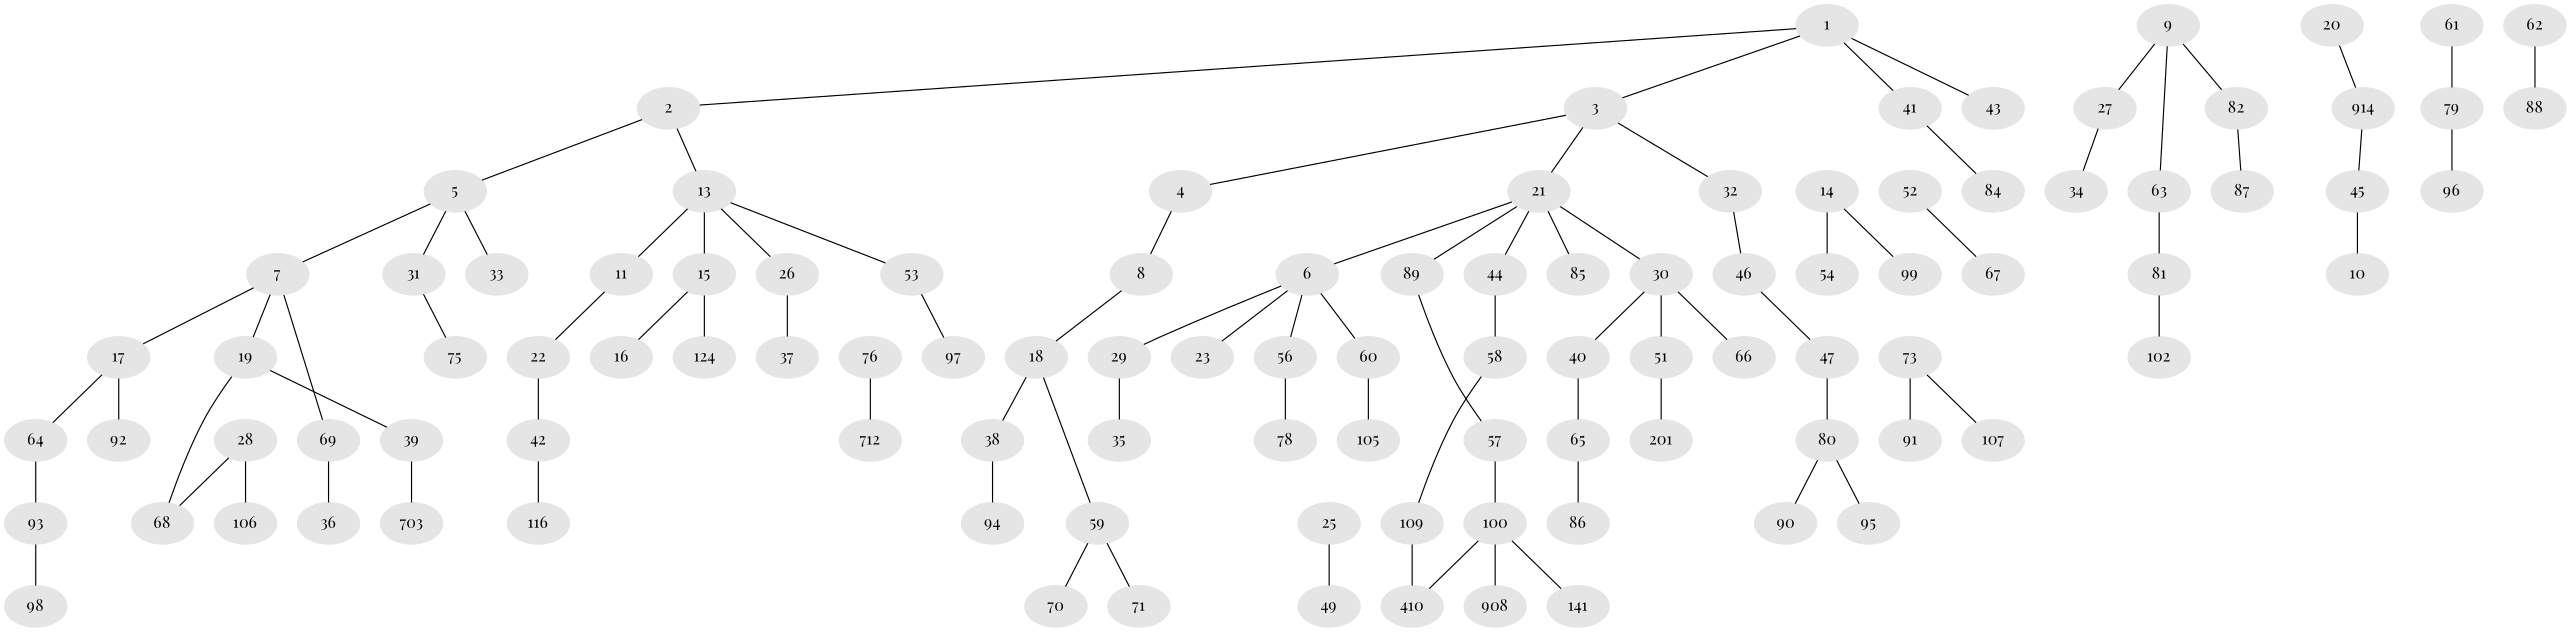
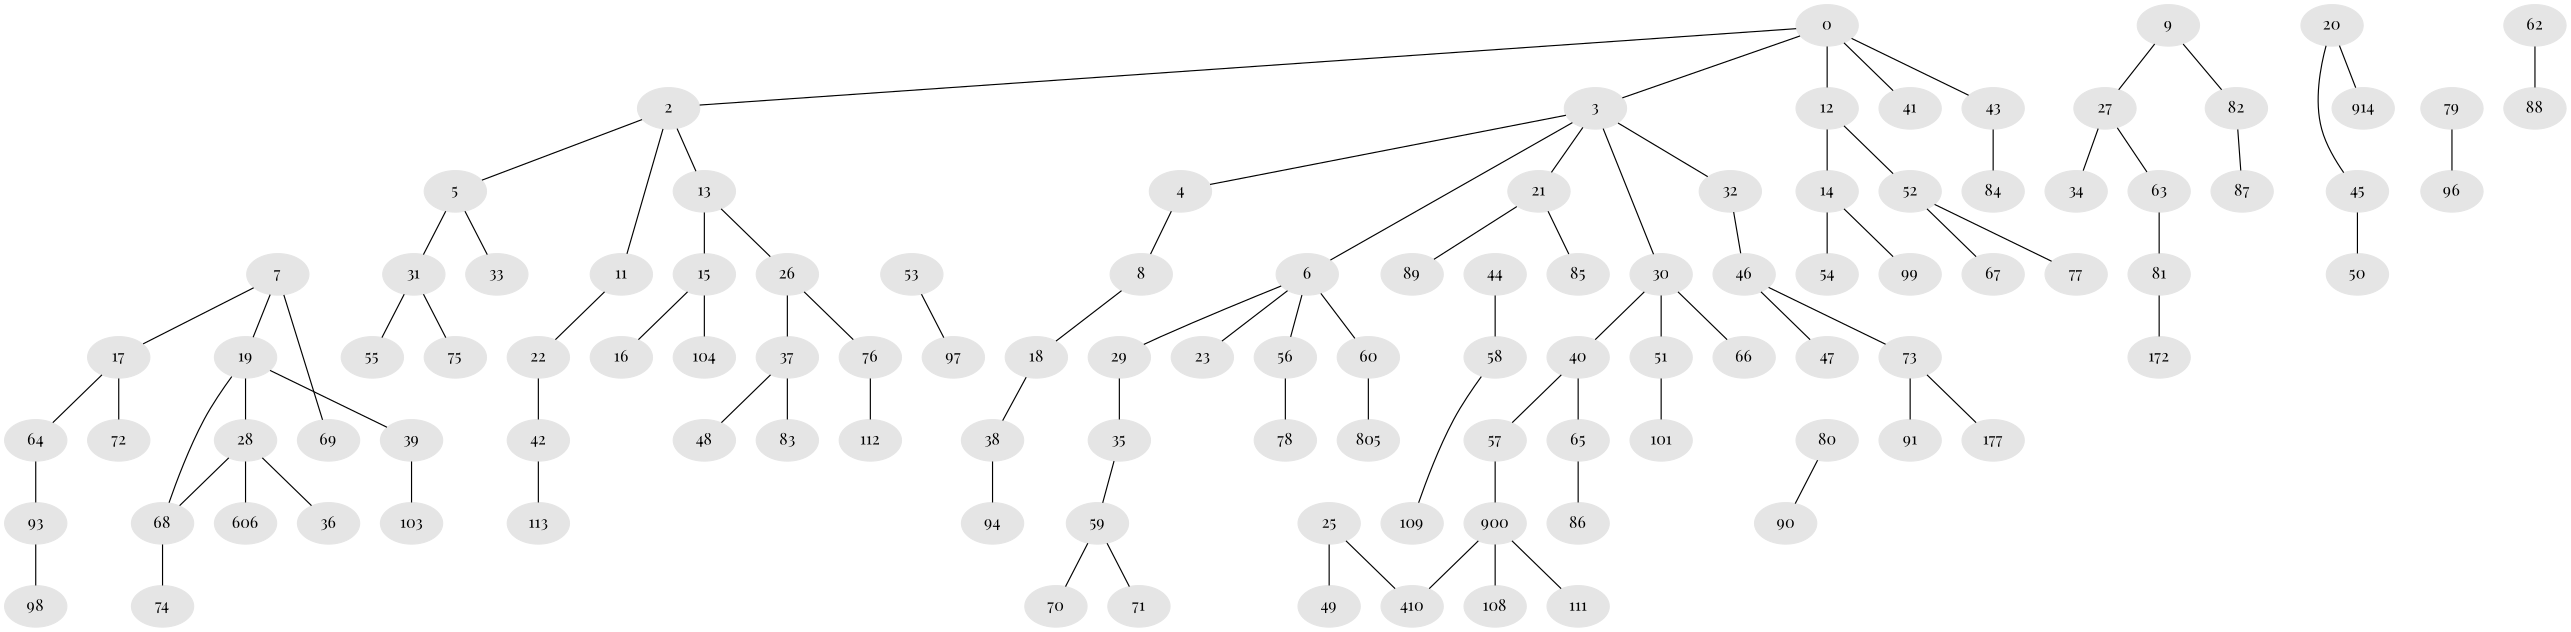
node "1": label "1" -> "0"
node "61": removed
node "12": added
edge "9" -- "63": now "27" -- "63"
edge "41" -- "84": now "43" -- "84"
edge "914" -- "45": now "20" -- "45"
edge "5" -- "7": removed
edge "13" -- "11": now "2" -- "11"
edge "13" -- "53": removed
edge "21" -- "6": now "3" -- "6"
edge "21" -- "44": removed
edge "21" -- "30": now "3" -- "30"
node "77": added
node "10": label "10" -> "50"
edge "26" -- "76": added
edge "46" -- "73": added
node "55": added
node "124": label "124" -> "104"
node "102": label "102" -> "172"
edge "89" -- "57": now "40" -- "57"
edge "19" -- "28": added
edge "47" -- "80": removed
node "92": label "92" -> "72"
node "48": added
node "83": added
node "712": label "712" -> "112"
edge "18" -- "59": now "35" -- "59"
node "105": label "105" -> "805"
node "201": label "201" -> "101"
node "107": label "107" -> "177"
edge "69" -- "36": now "28" -- "36"
node "106": label "106" -> "606"
node "703": label "703" -> "103"
node "116": label "116" -> "113"
node "100": label "100" -> "900"
node "95": removed
edge "109" -- "410": now "25" -- "410"
node "74": added
node "908": label "908" -> "108"
node "141": label "141" -> "111"
